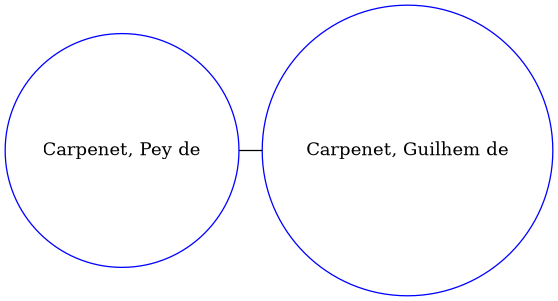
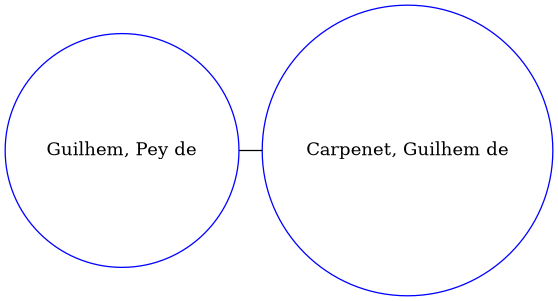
node "Carpenet, Pey de": label "Carpenet, Pey de" -> "Guilhem, Pey de"
